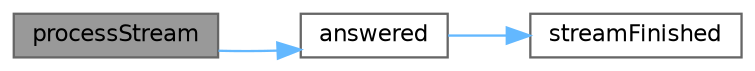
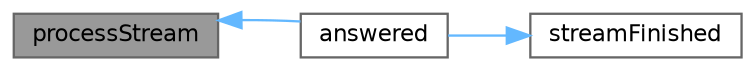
edge "processStream" -> "answered": reversed
